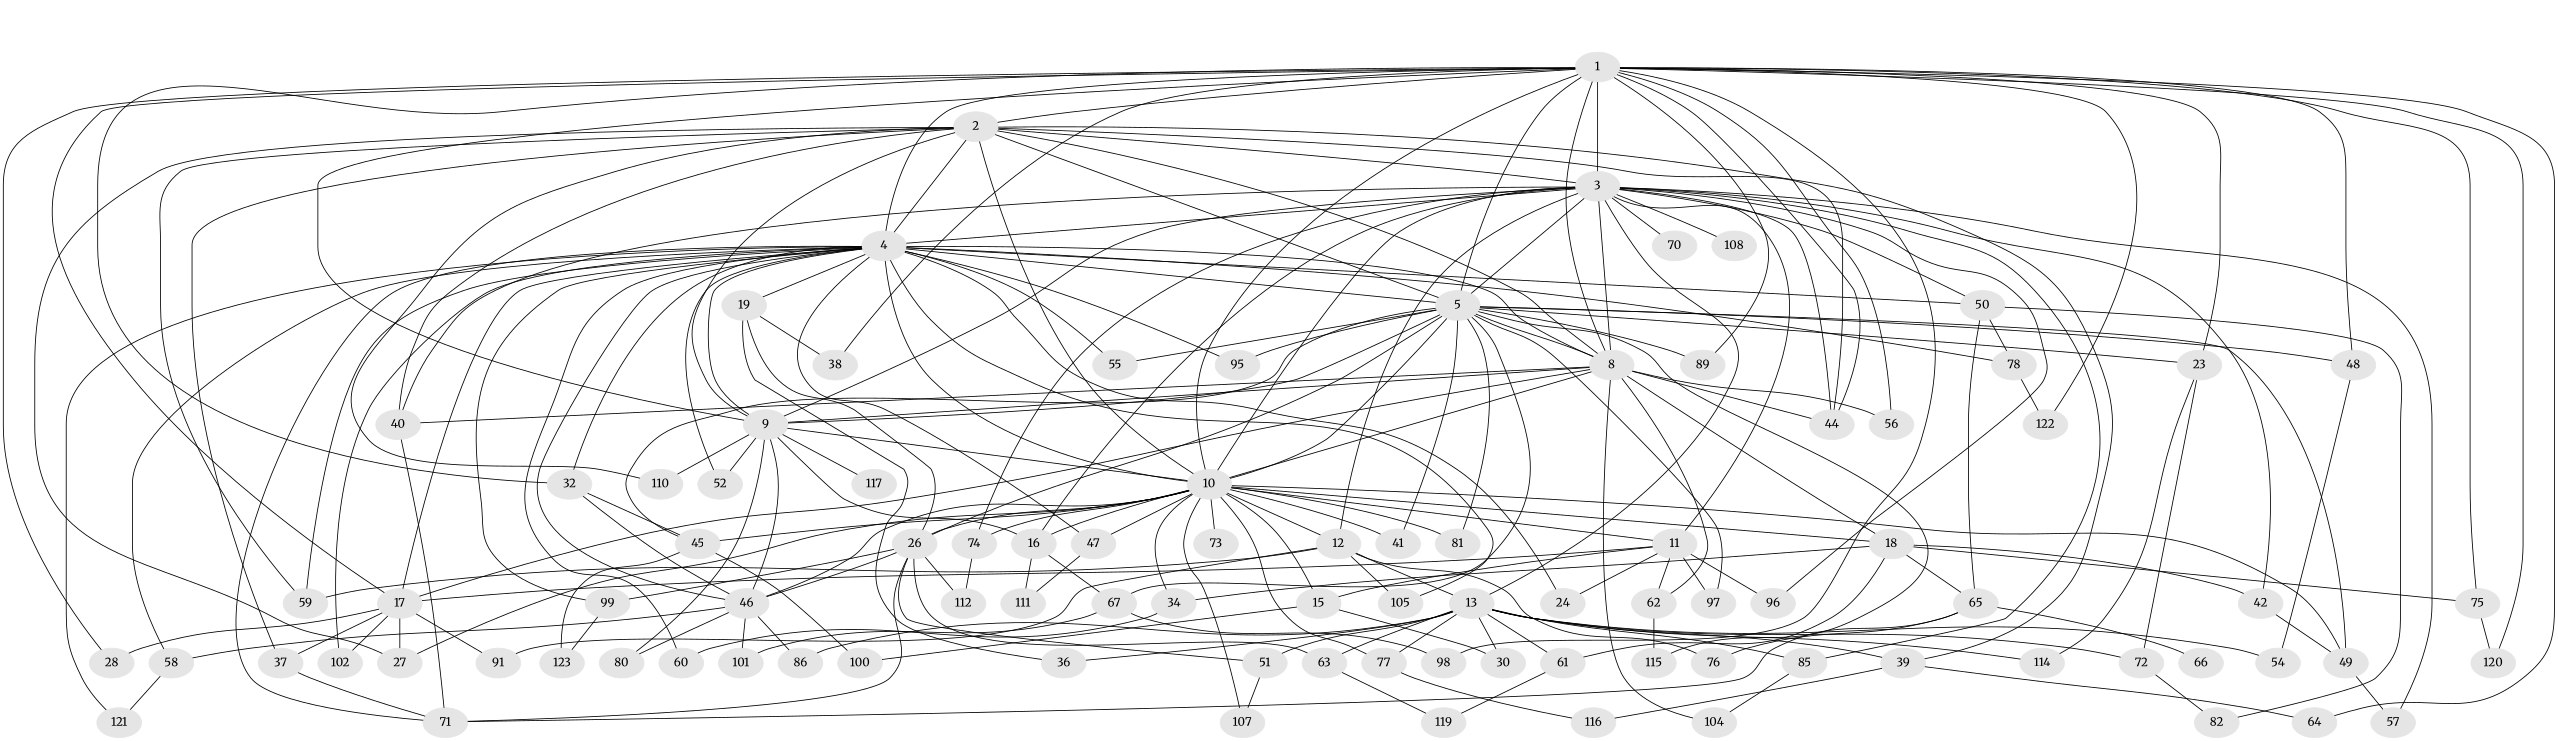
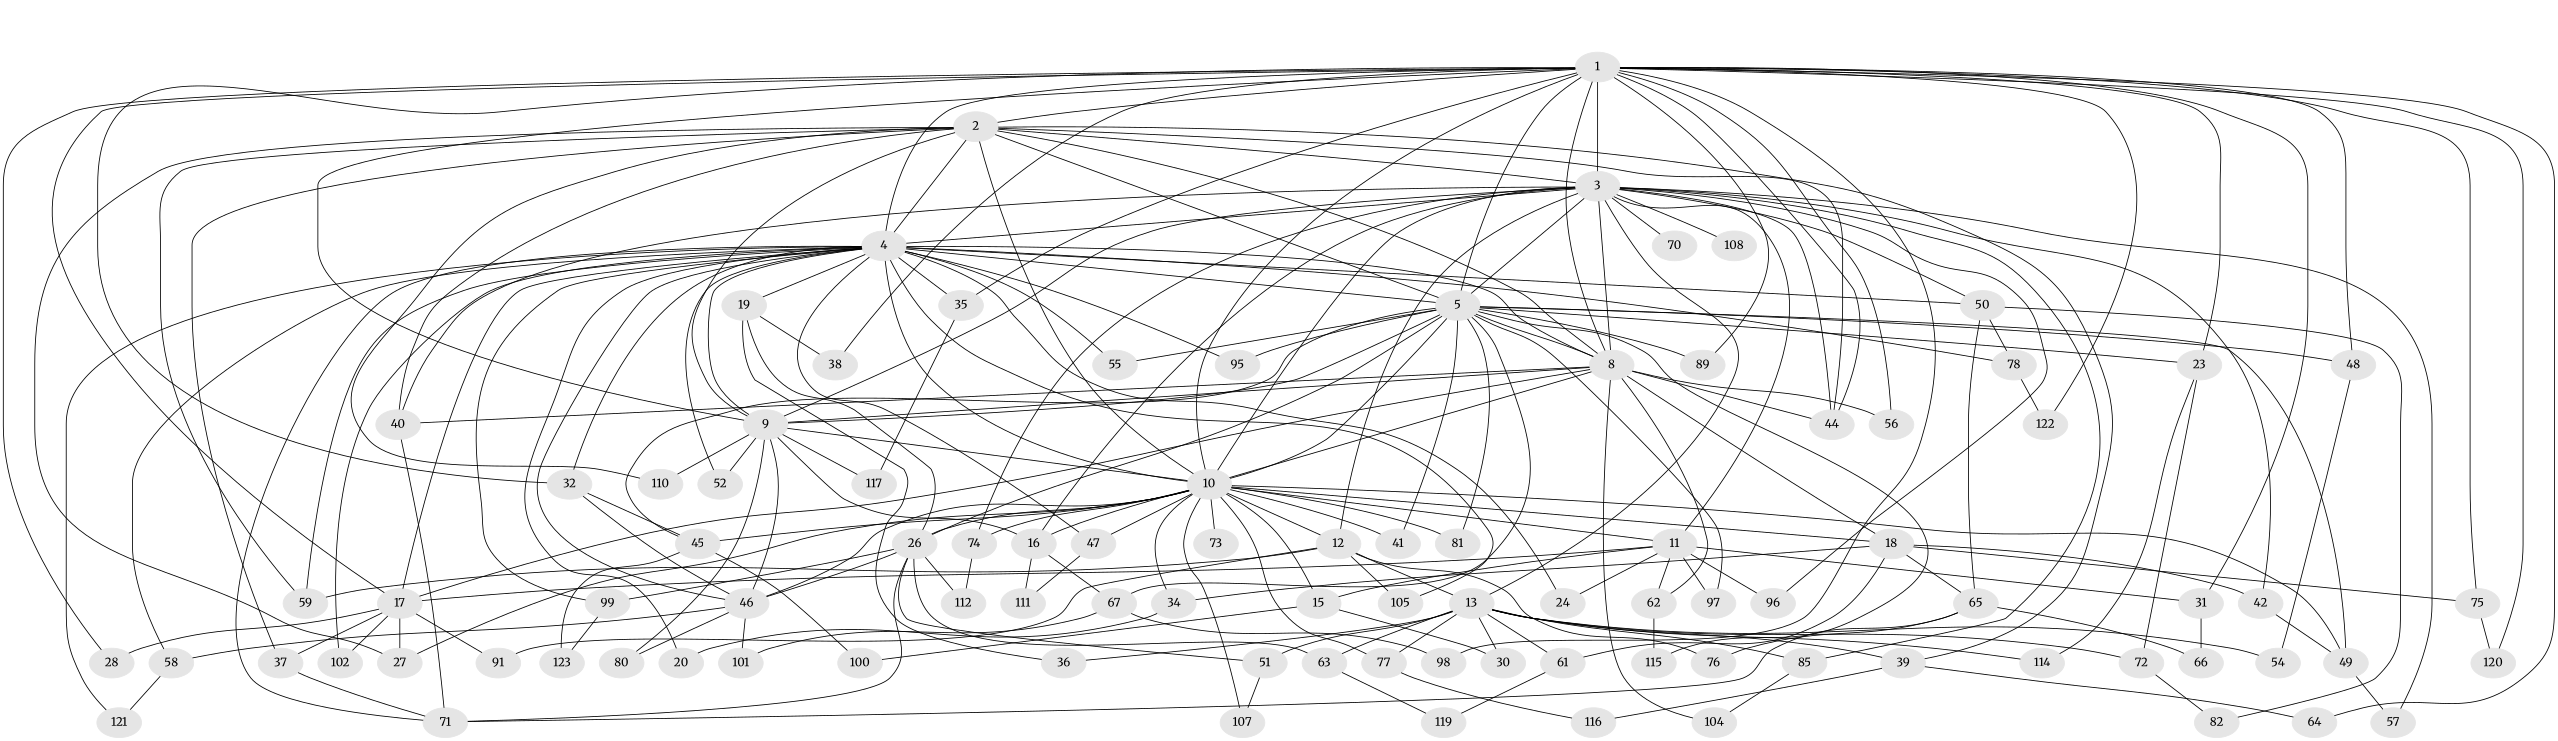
node "35": added
node "31": added
node "60": label "60" -> "20"
node "86": removed
